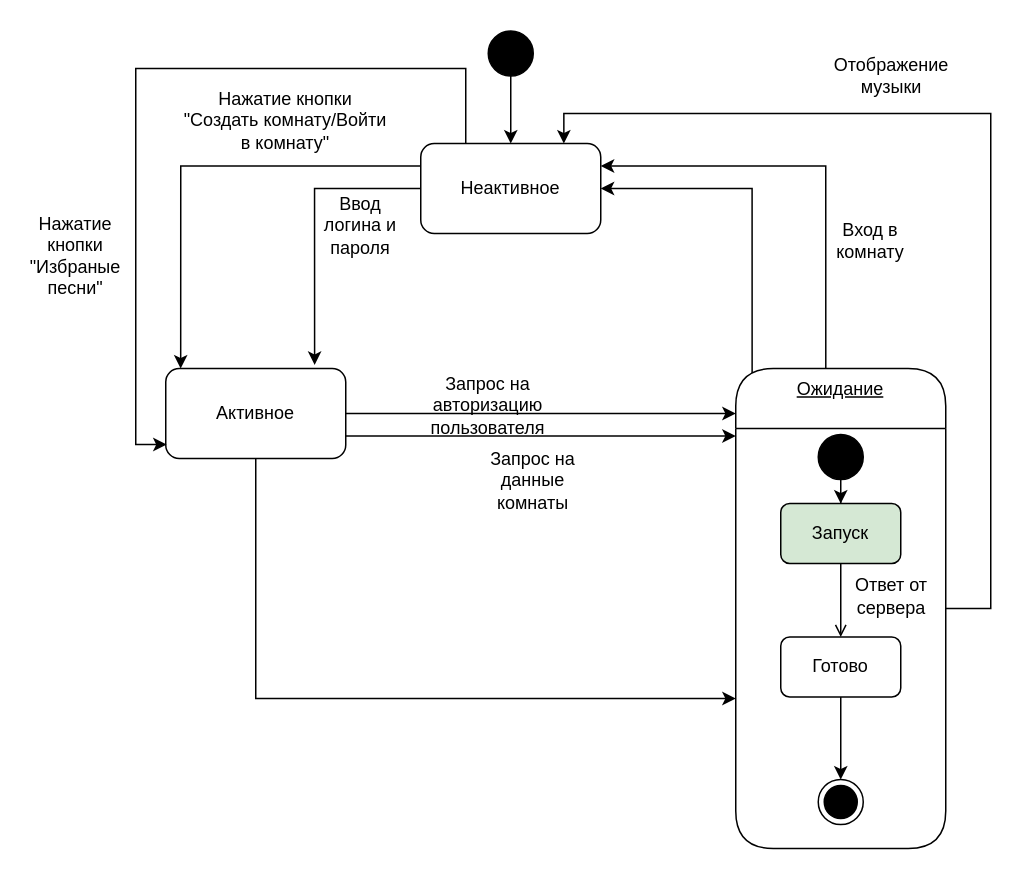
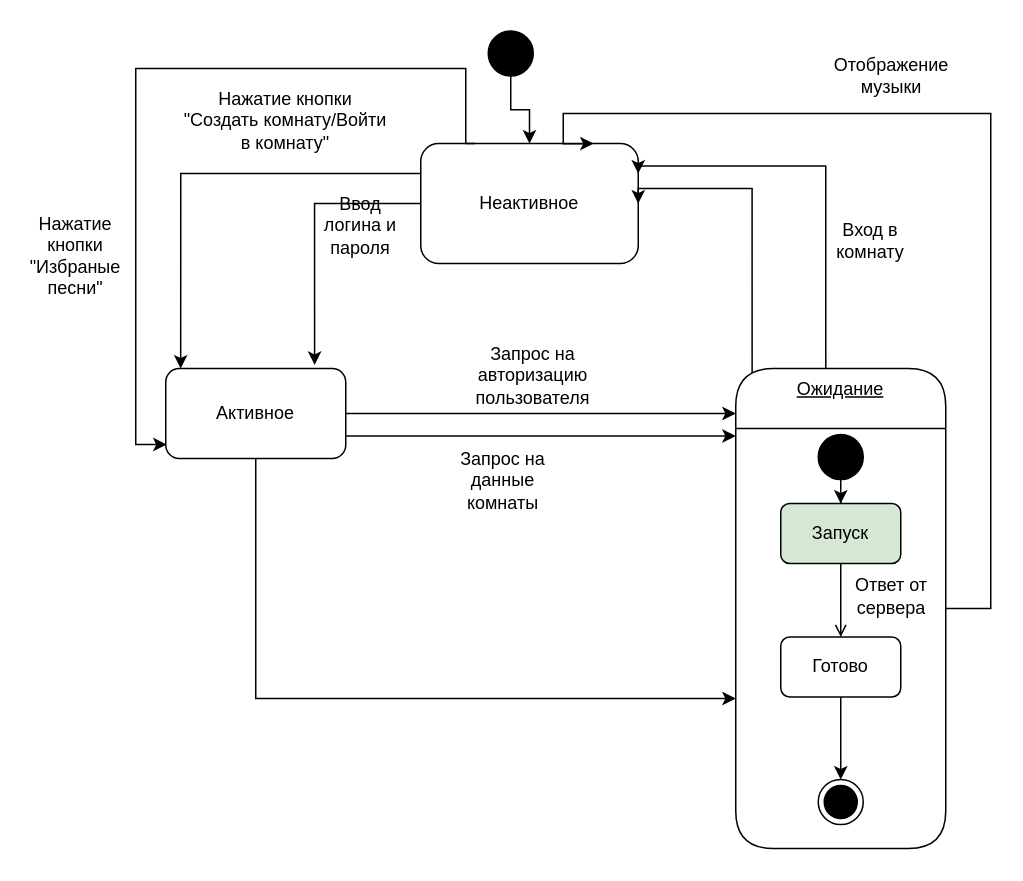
node "Неактивное": size 180x90 -> 218x120
node "Запрос на авторизацию пользователя": moved (488, 406) -> (533, 376)
node "Запрос на данные комнаты": moved (533, 481) -> (503, 481)
